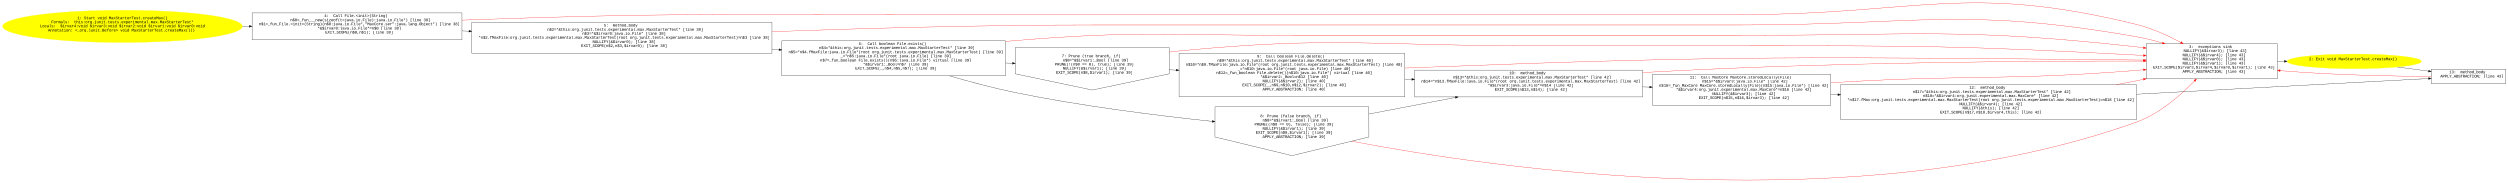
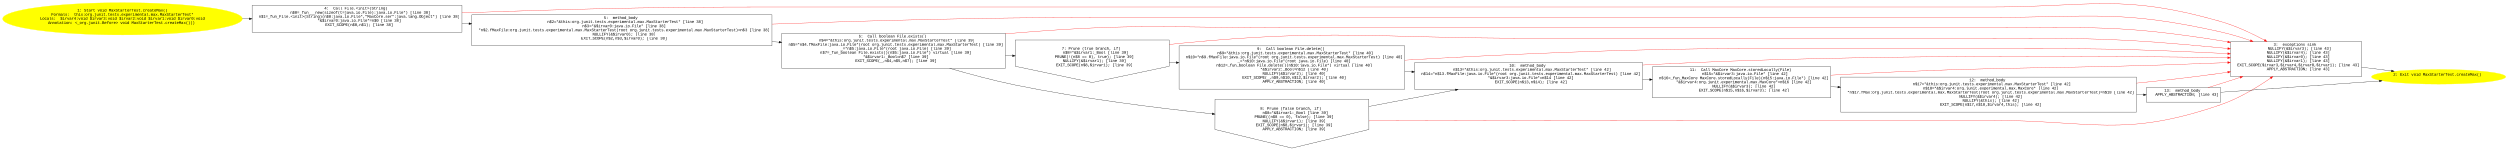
edge "2: Exit void MaxStarterTest.createMax()" -> "13:  method_body APPLY_ABSTRACTION; [line 43]": reversed
